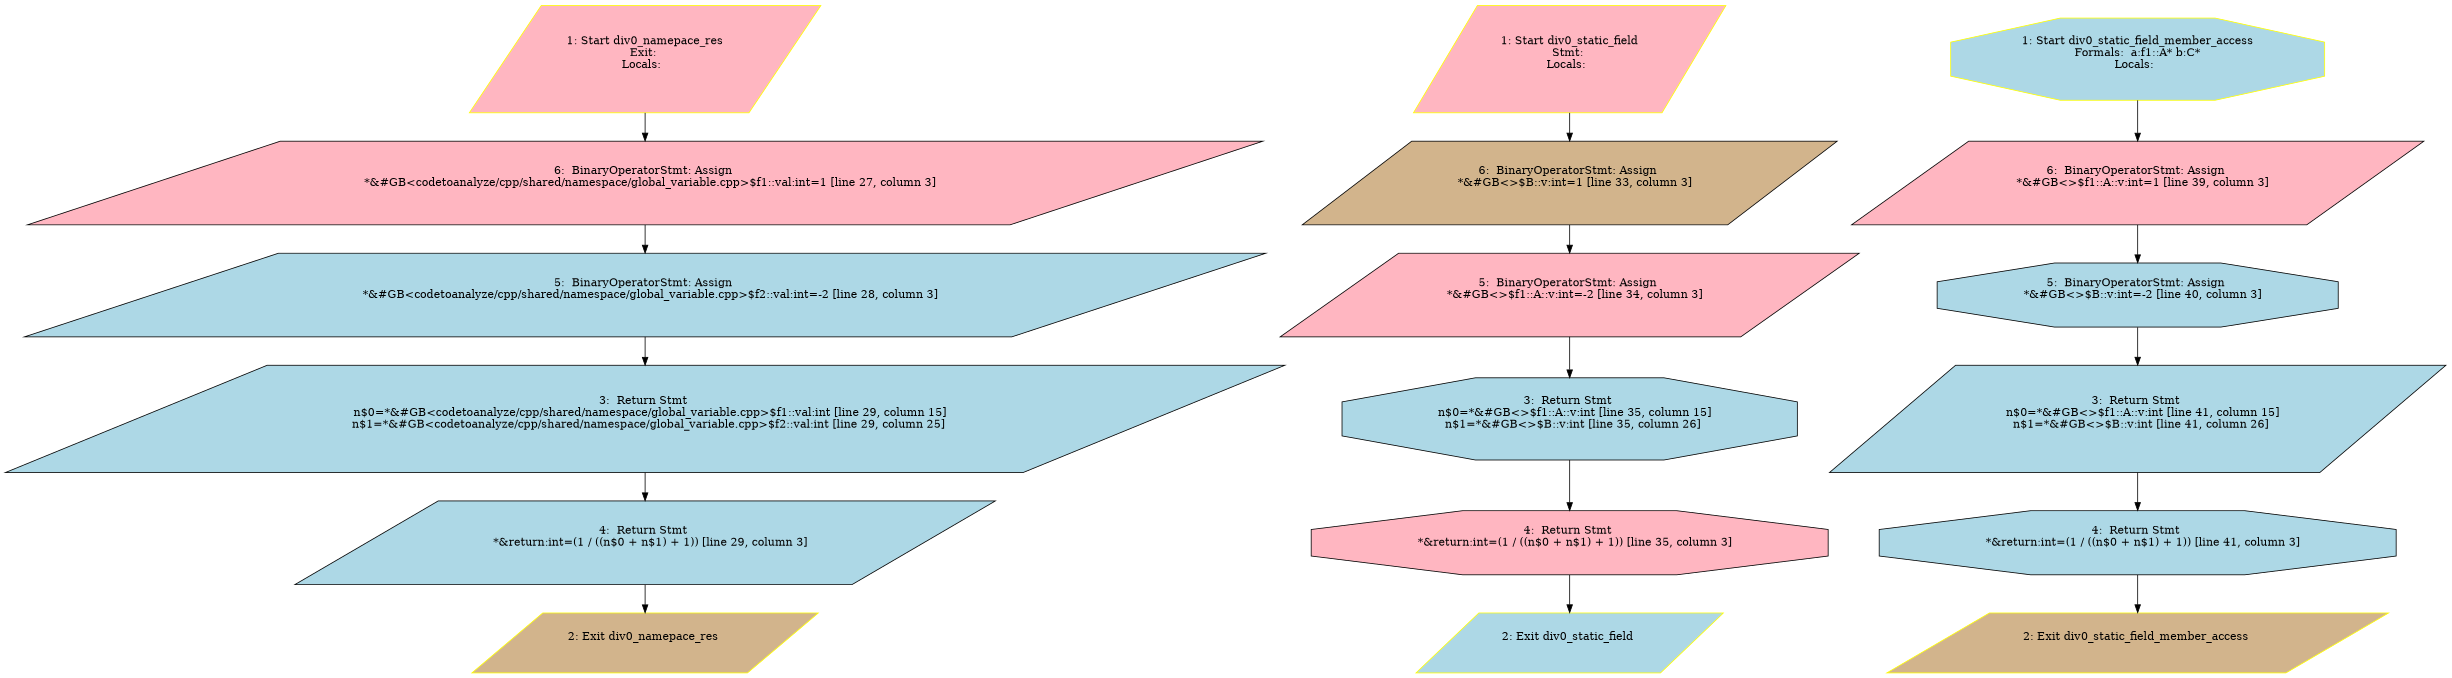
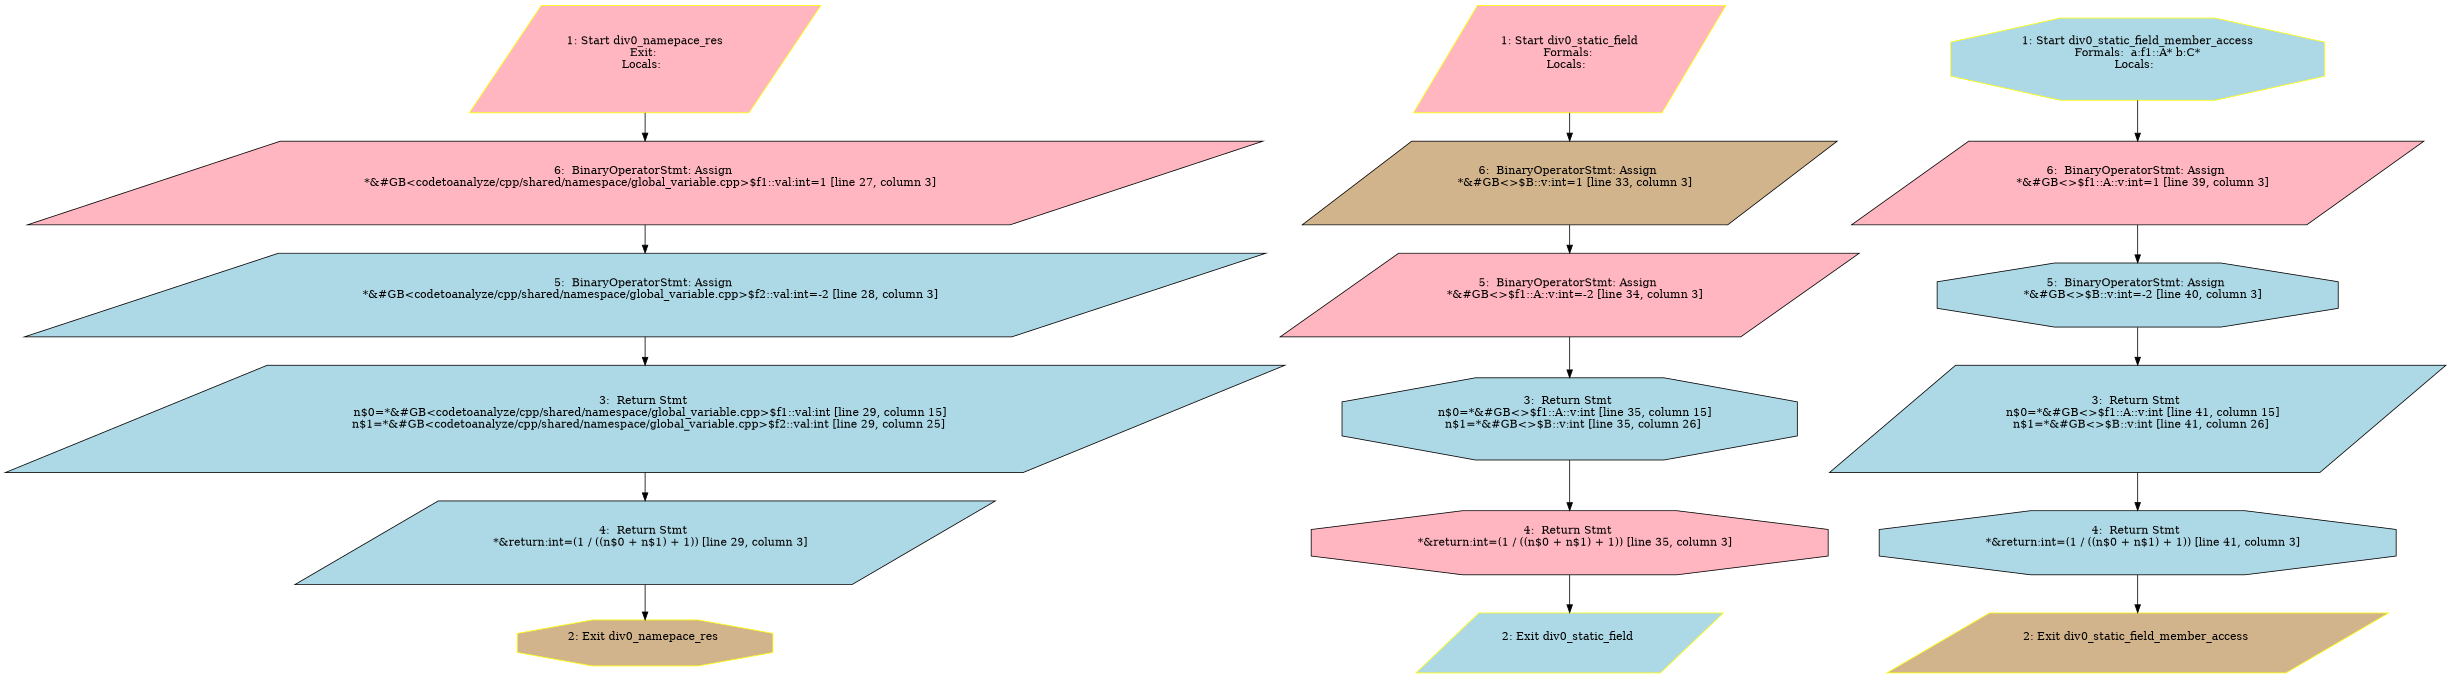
node "1: Start div0_static_field Stmt: Locals:": label "1: Start div0_static_field Stmt: Locals:" -> "1: Start div0_static_field Formals: Locals:"
node "2: Exit div0_namepace_res": shape parallelogram -> octagon
